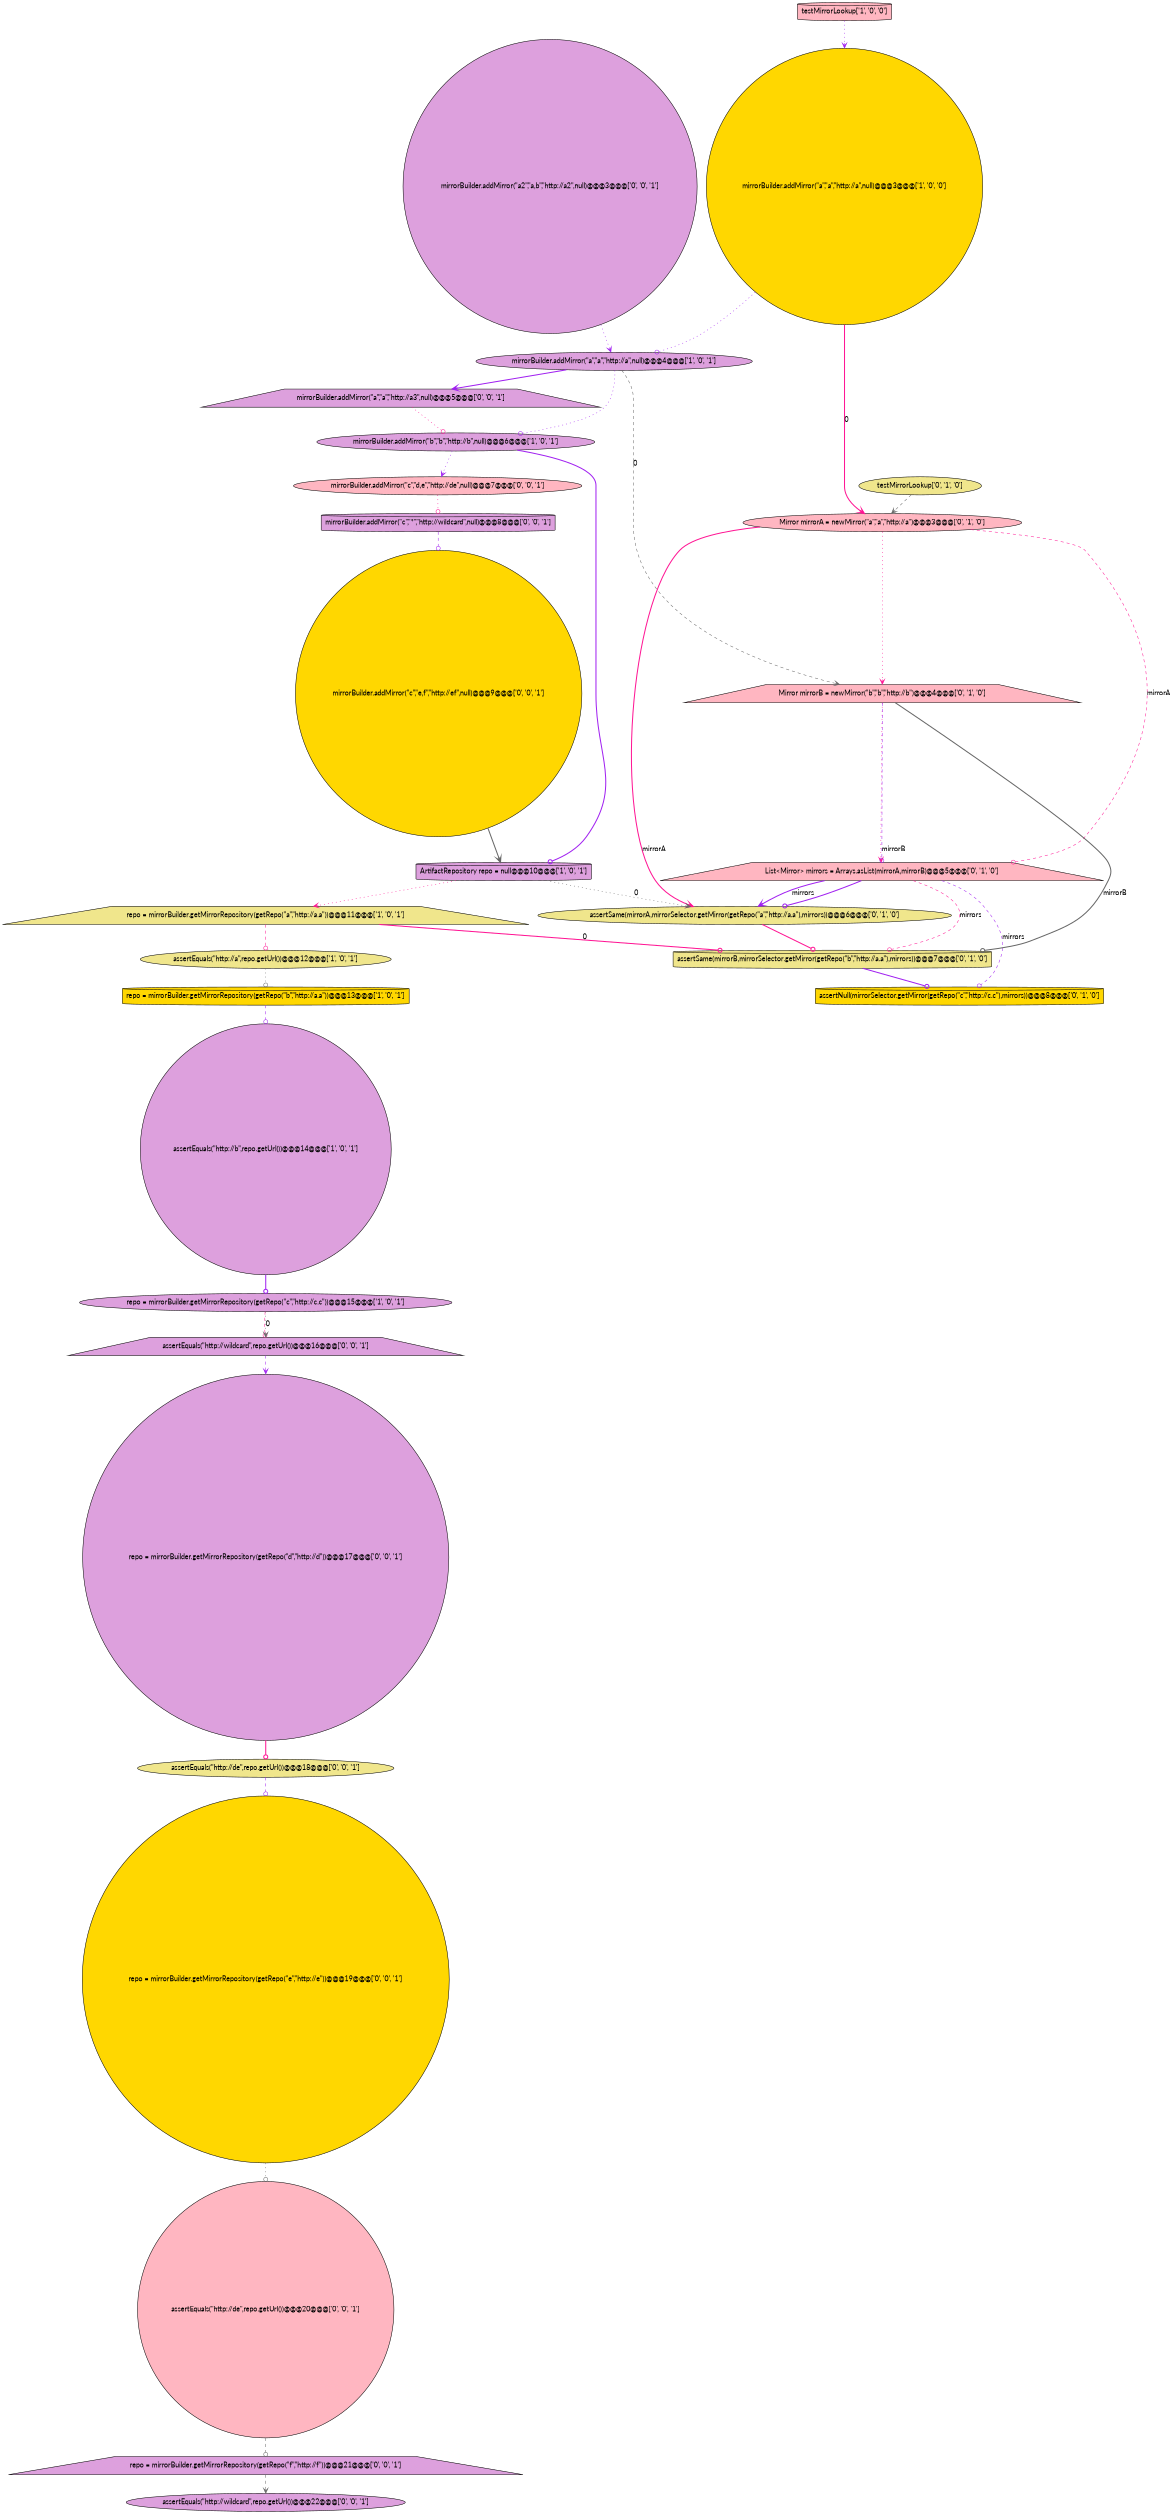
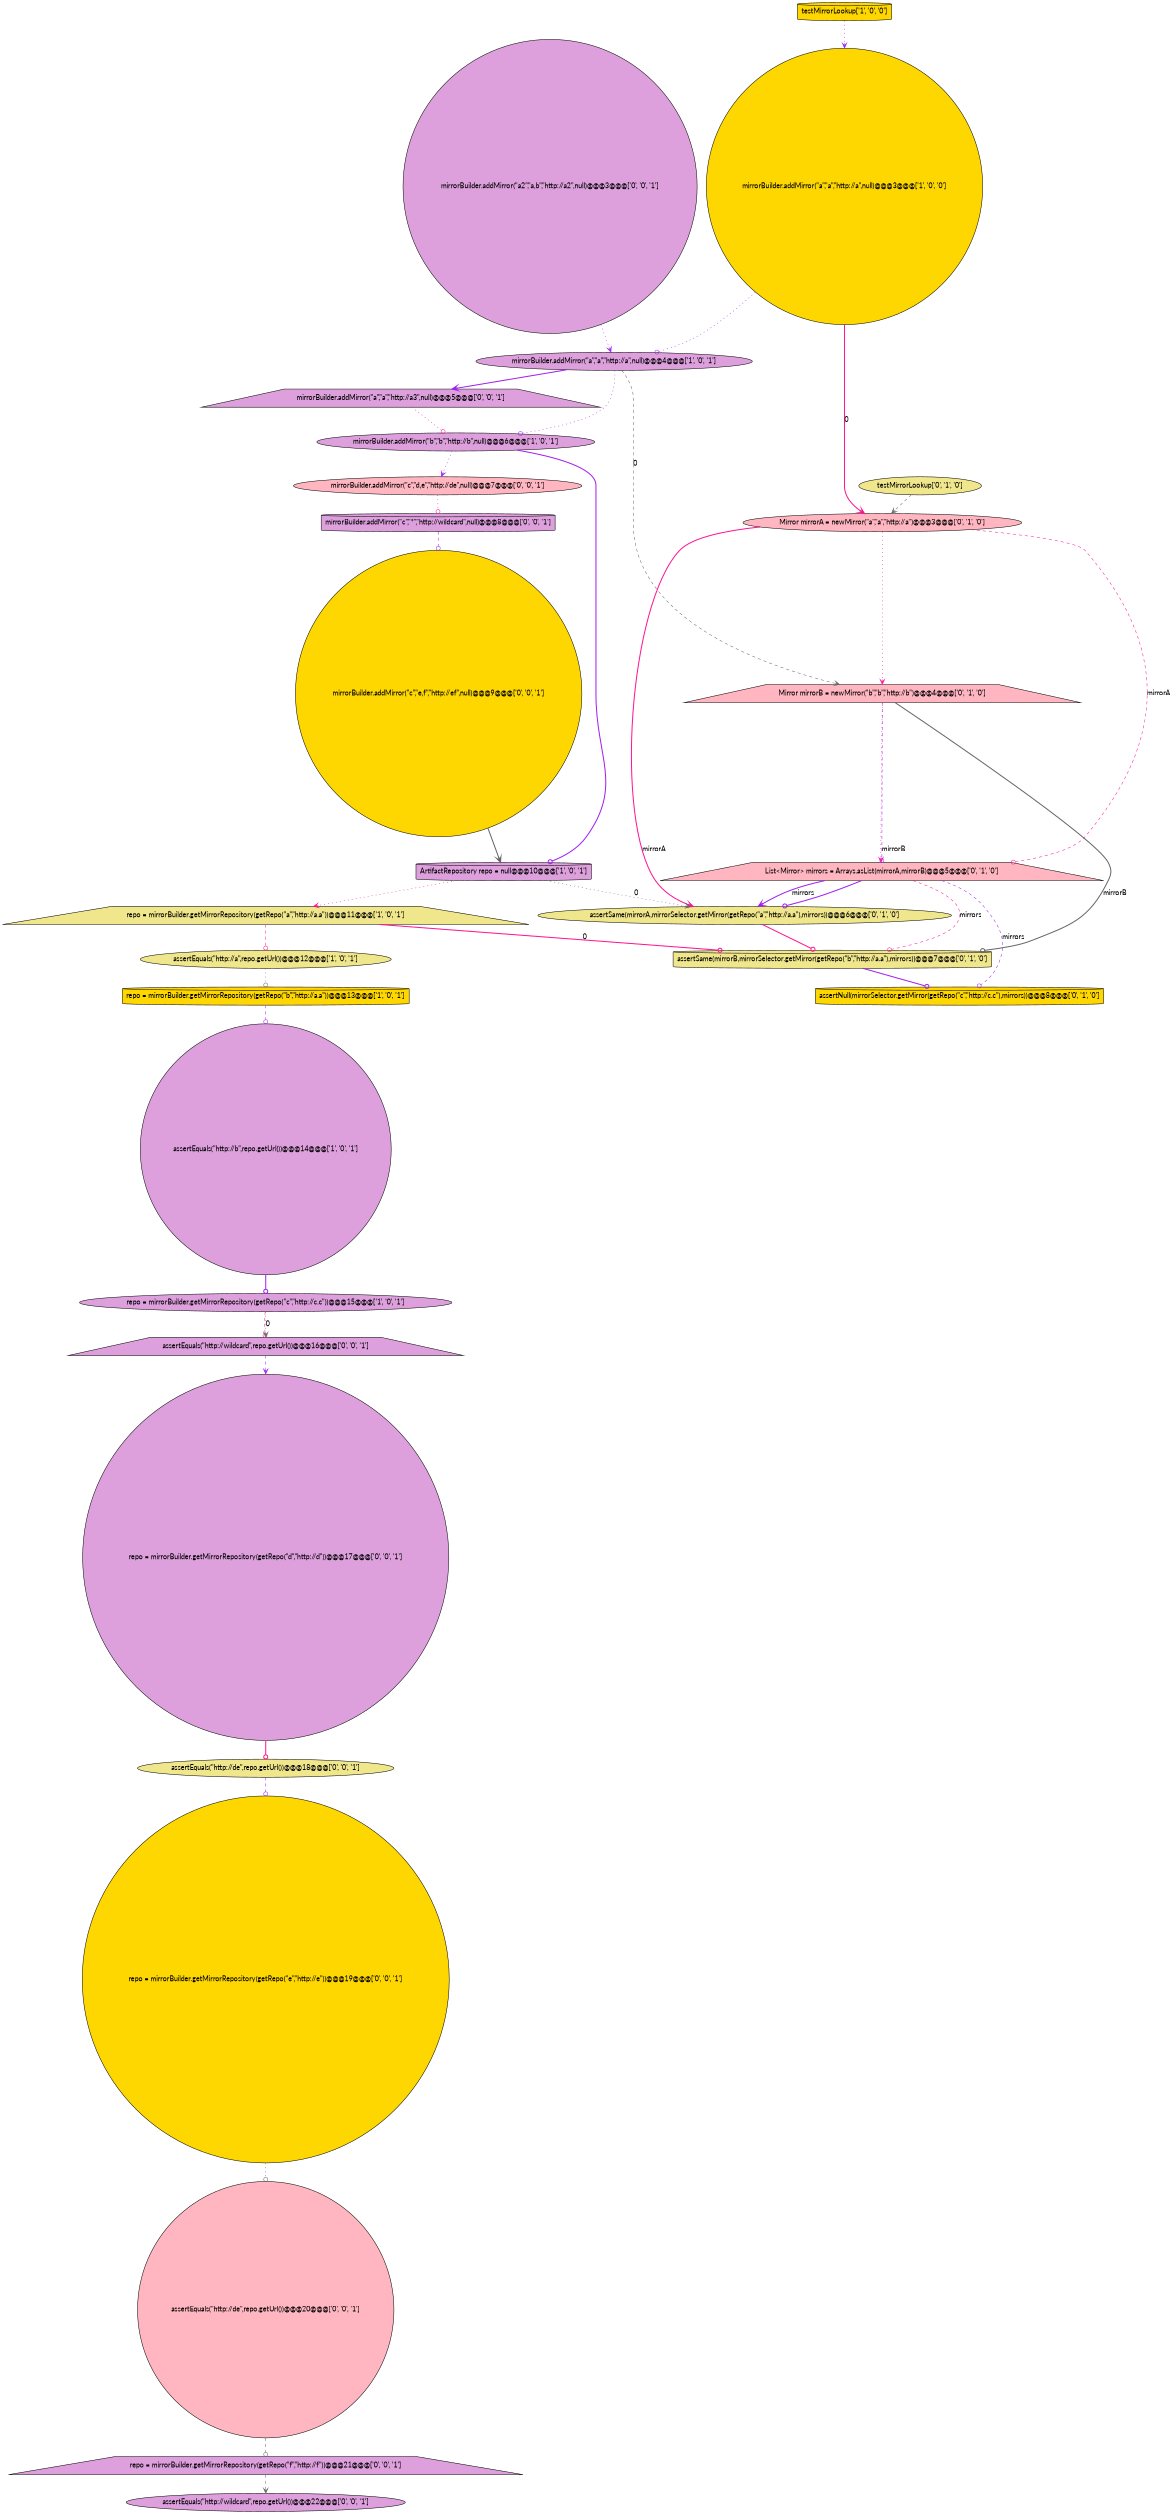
node "testMirrorLookup['1', '0', '0']": fillcolor lightpink -> gold
